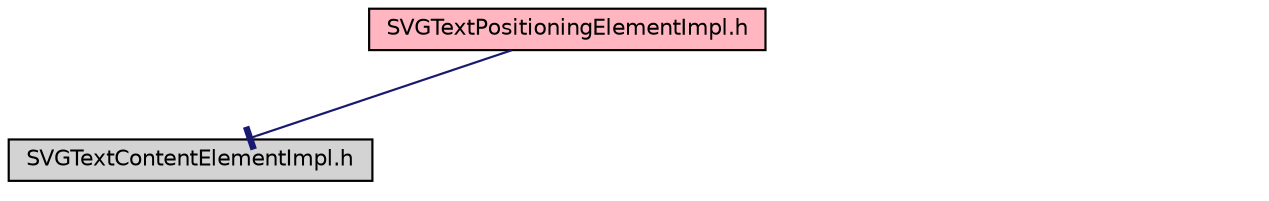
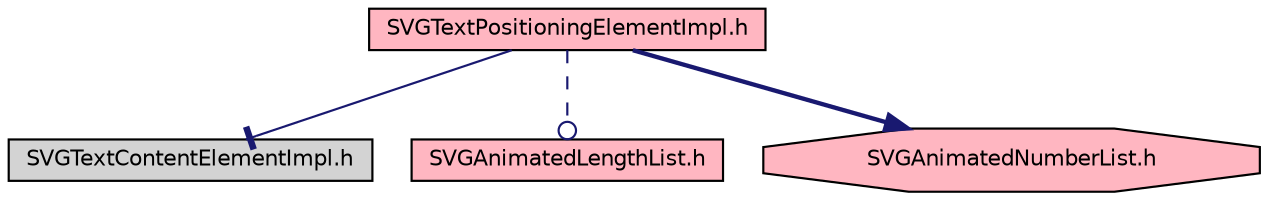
node "SVGAnimatedLengthList.h": added
node "SVGAnimatedNumberList.h": added
